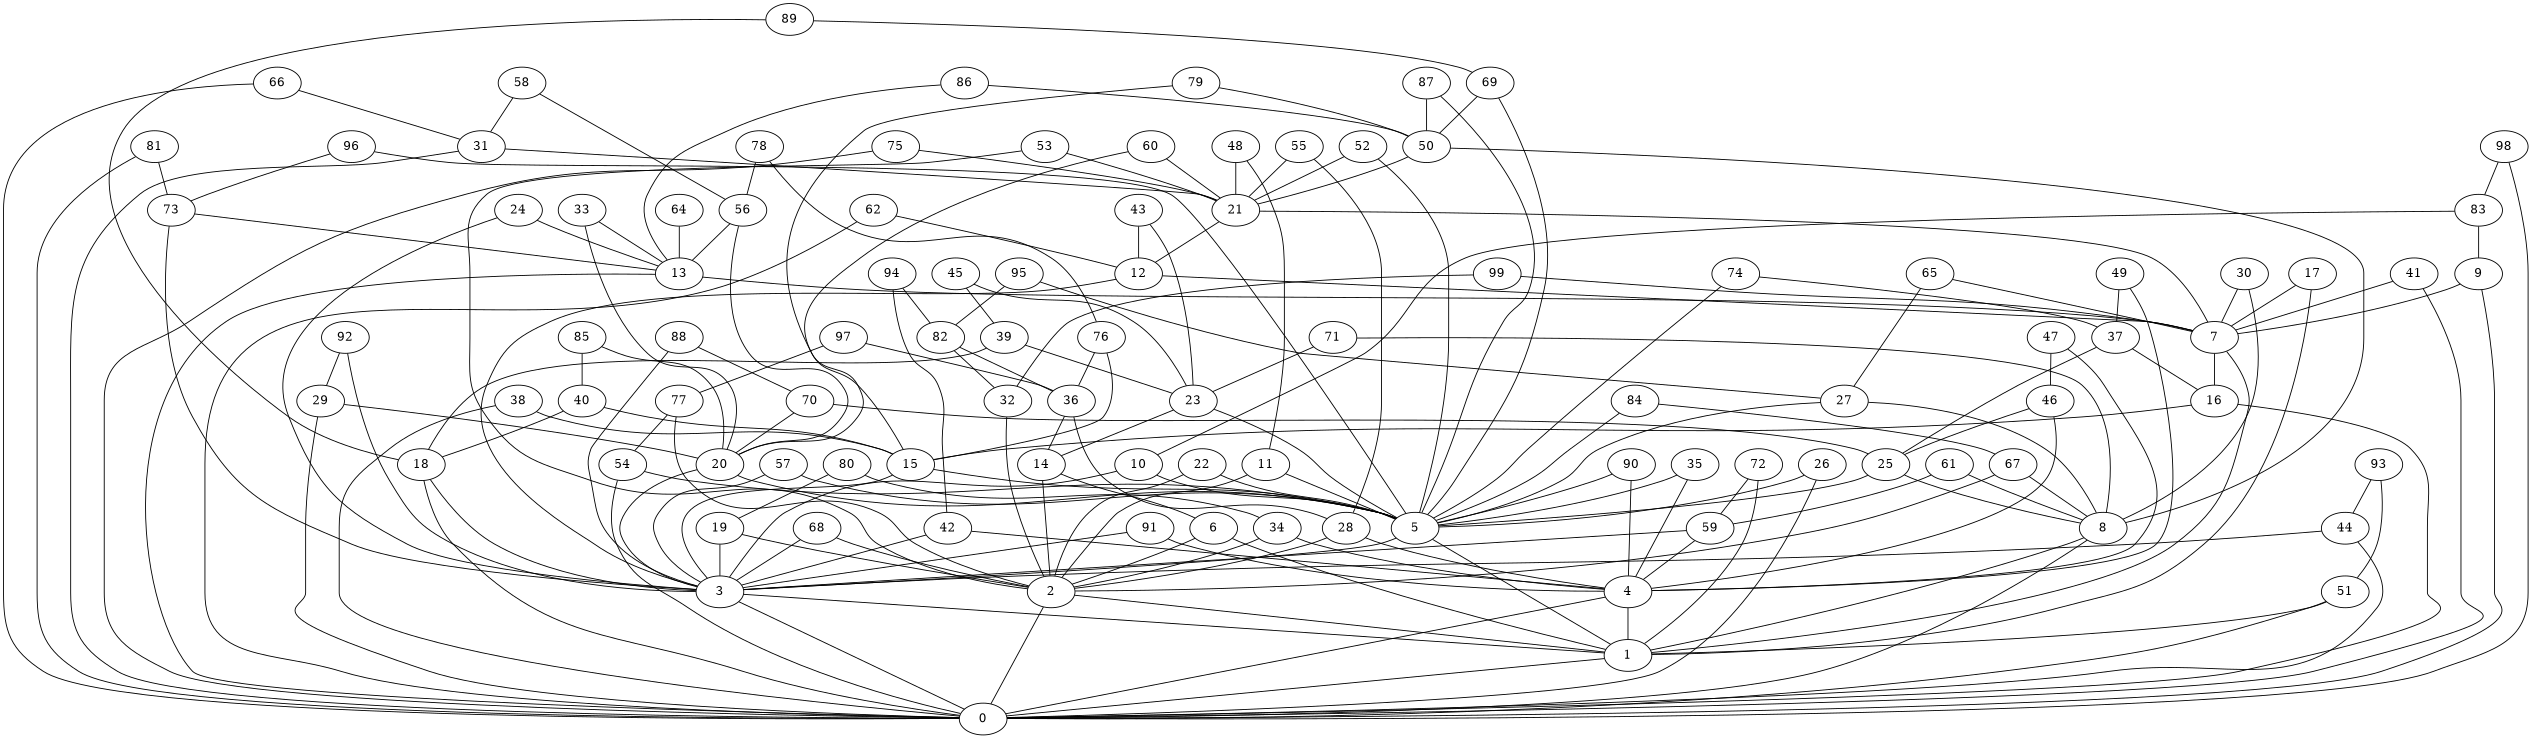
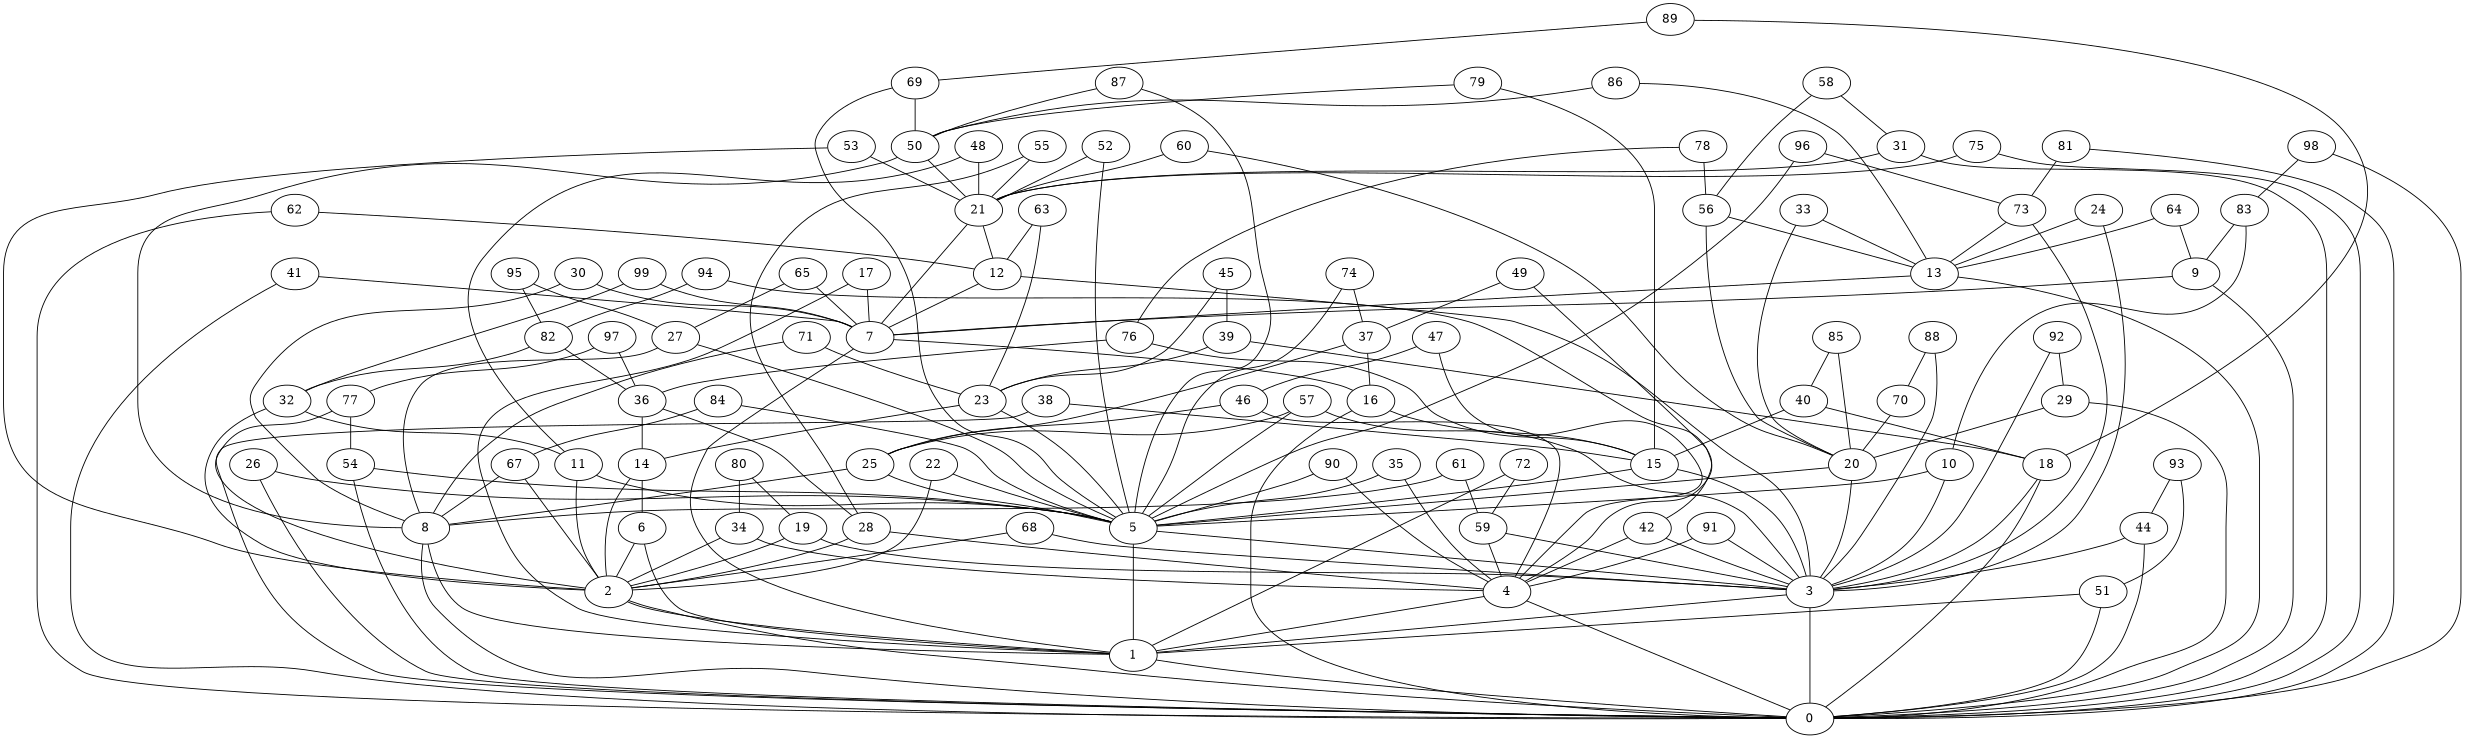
node "66": removed
node "43": label "43" -> "63"
edge "64" -- "9": added
edge "70" -- "25": now "57" -- "25"
edge "32" -- "11": added
